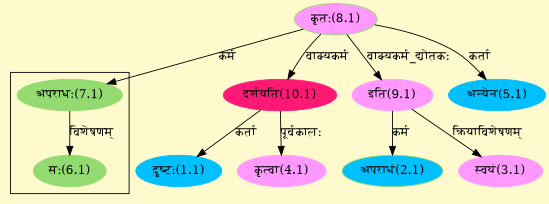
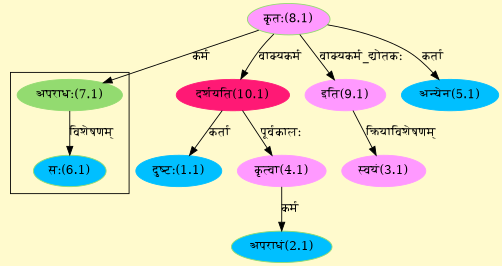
edge "इति(9.1)" -> "अपराधं(2.1)": now "कृत्वा(4.1)" -> "अपराधं(2.1)"
node "सः(6.1)": fillcolor #93db70 -> #00bfff
